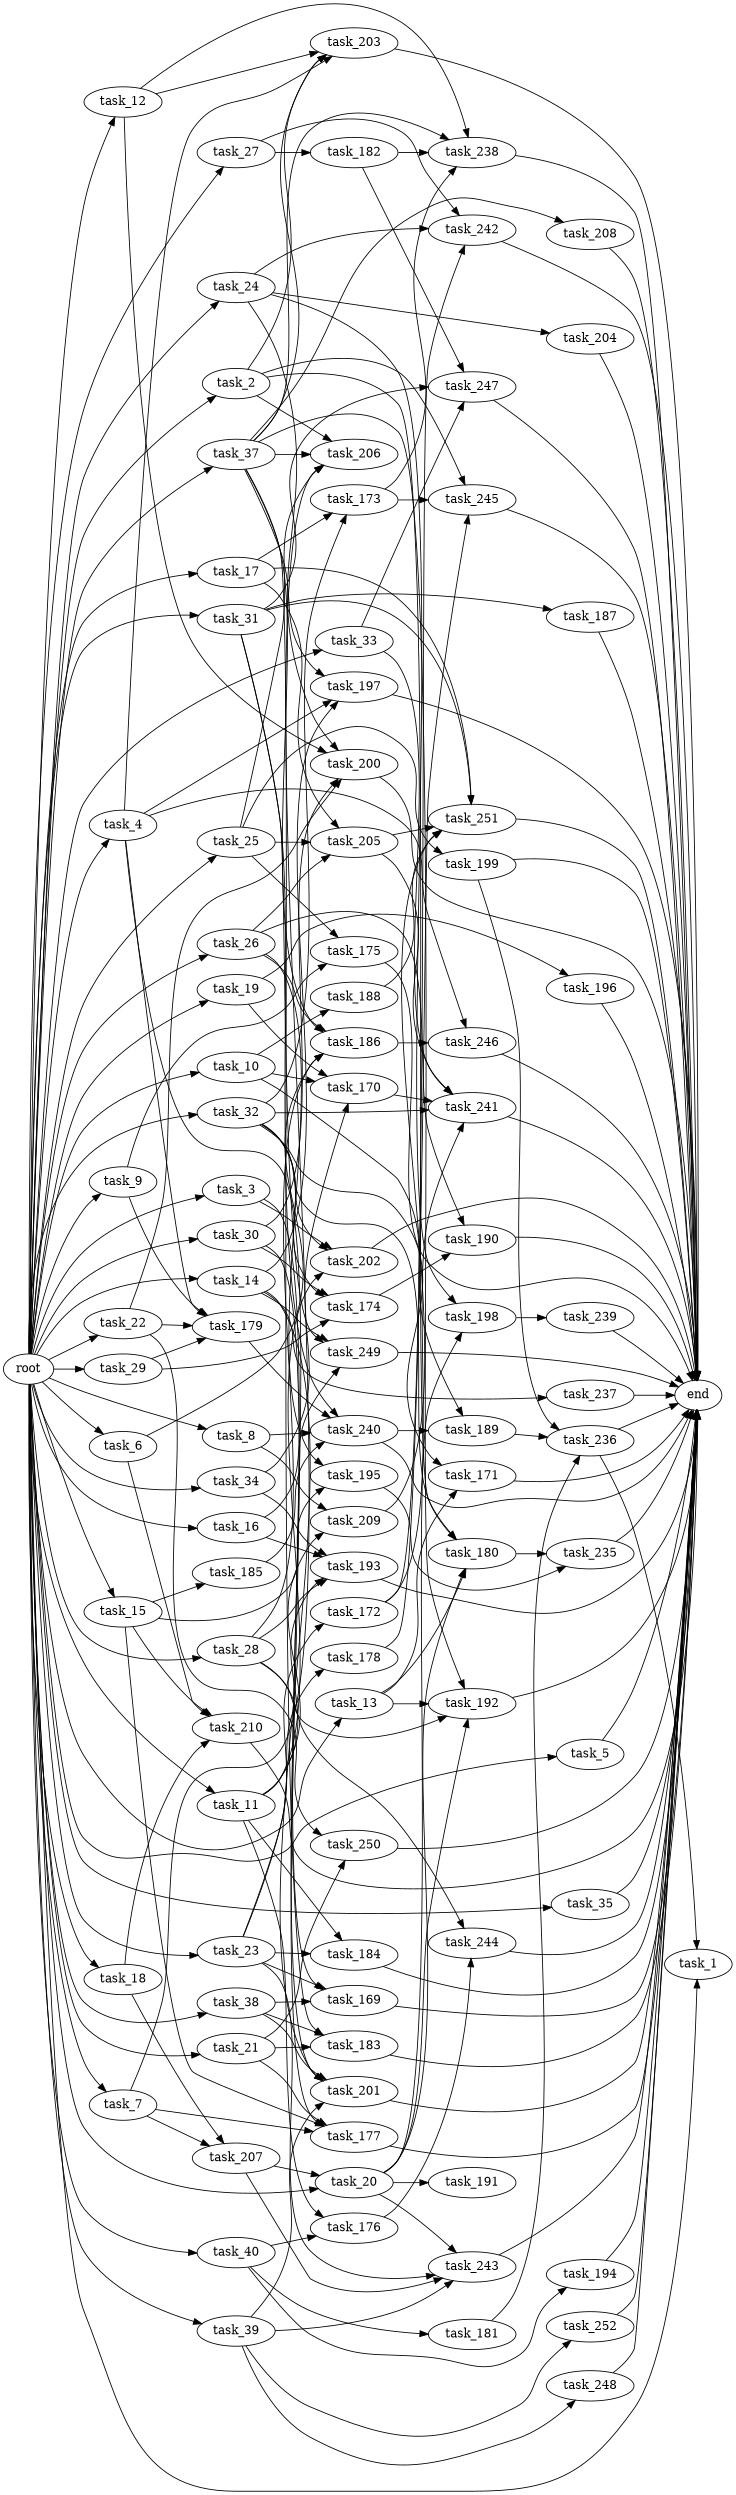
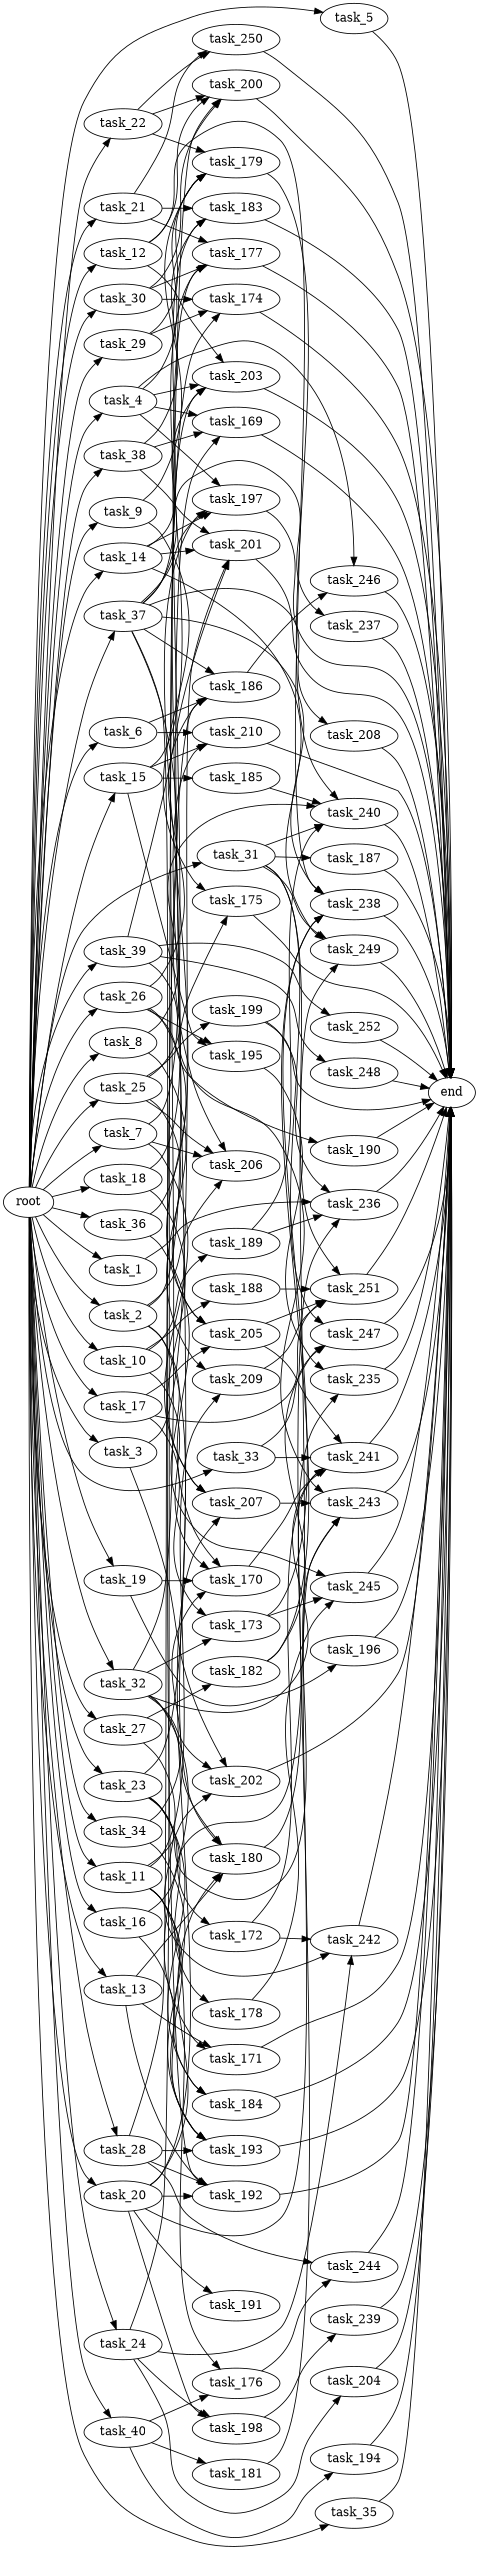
node "task_36": added
edge "task_174" -> "task_190": now "task_174" -> "end"
edge "task_240" -> "task_189": reversed
edge "task_236" -> "task_1": reversed
edge "task_207" -> "task_20": reversed
